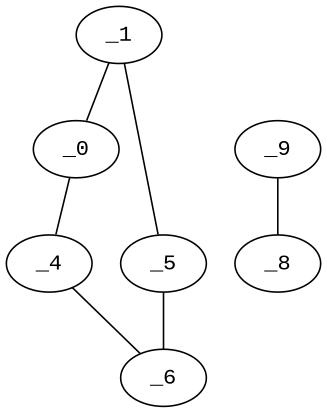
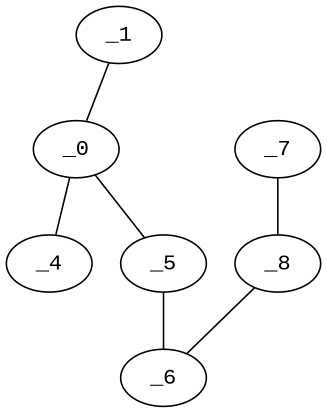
edge "_1" -- "_5": now "_0" -- "_5"
node "_9": label "_9" -> "_7"
edge "_4" -- "_6": now "_8" -- "_6"
